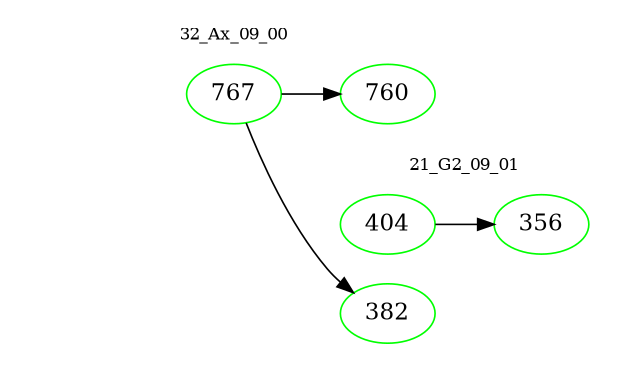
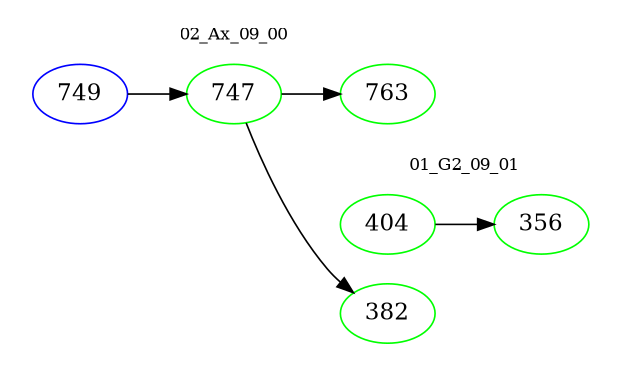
cluster "32_Ax_09_00": label "32_Ax_09_00" -> "02_Ax_09_00"
node "749": added
node "767": label "767" -> "747"
node "760": label "760" -> "763"
cluster "21_G2_09_01": label "21_G2_09_01" -> "01_G2_09_01"
